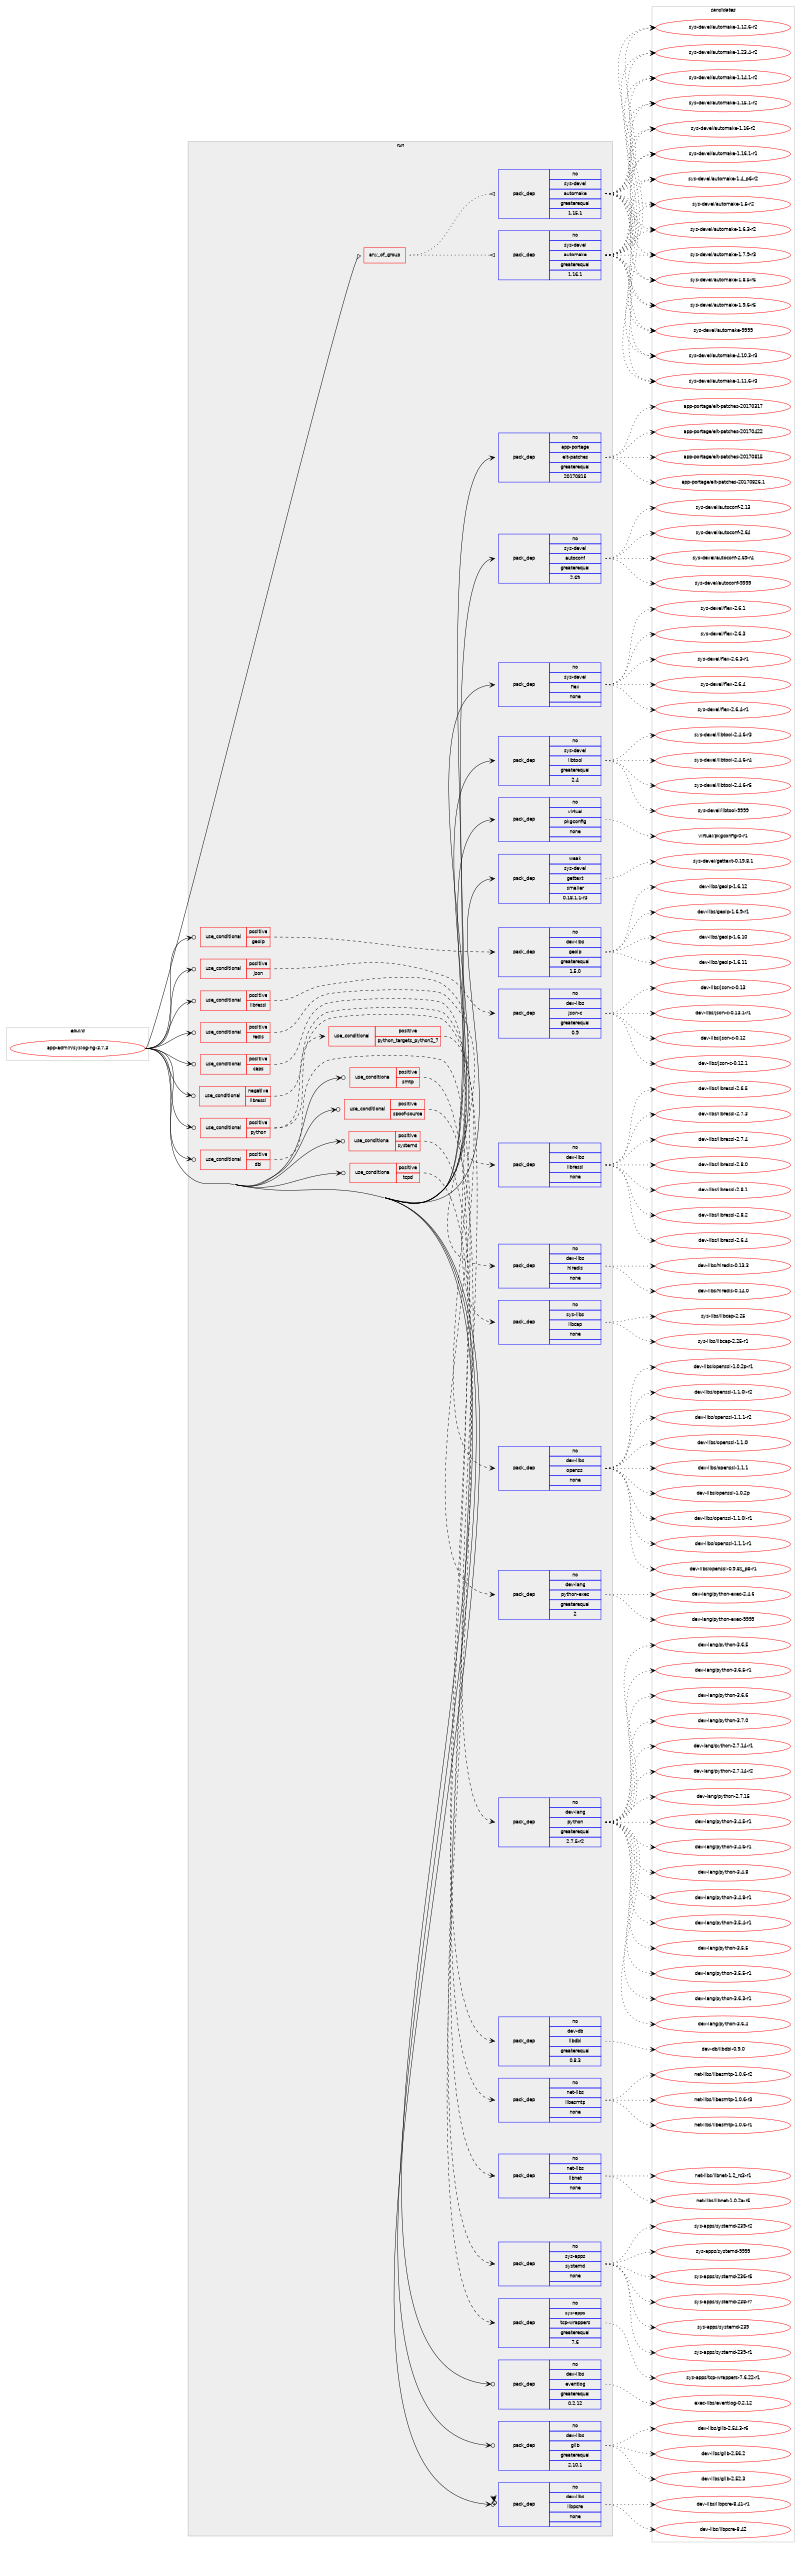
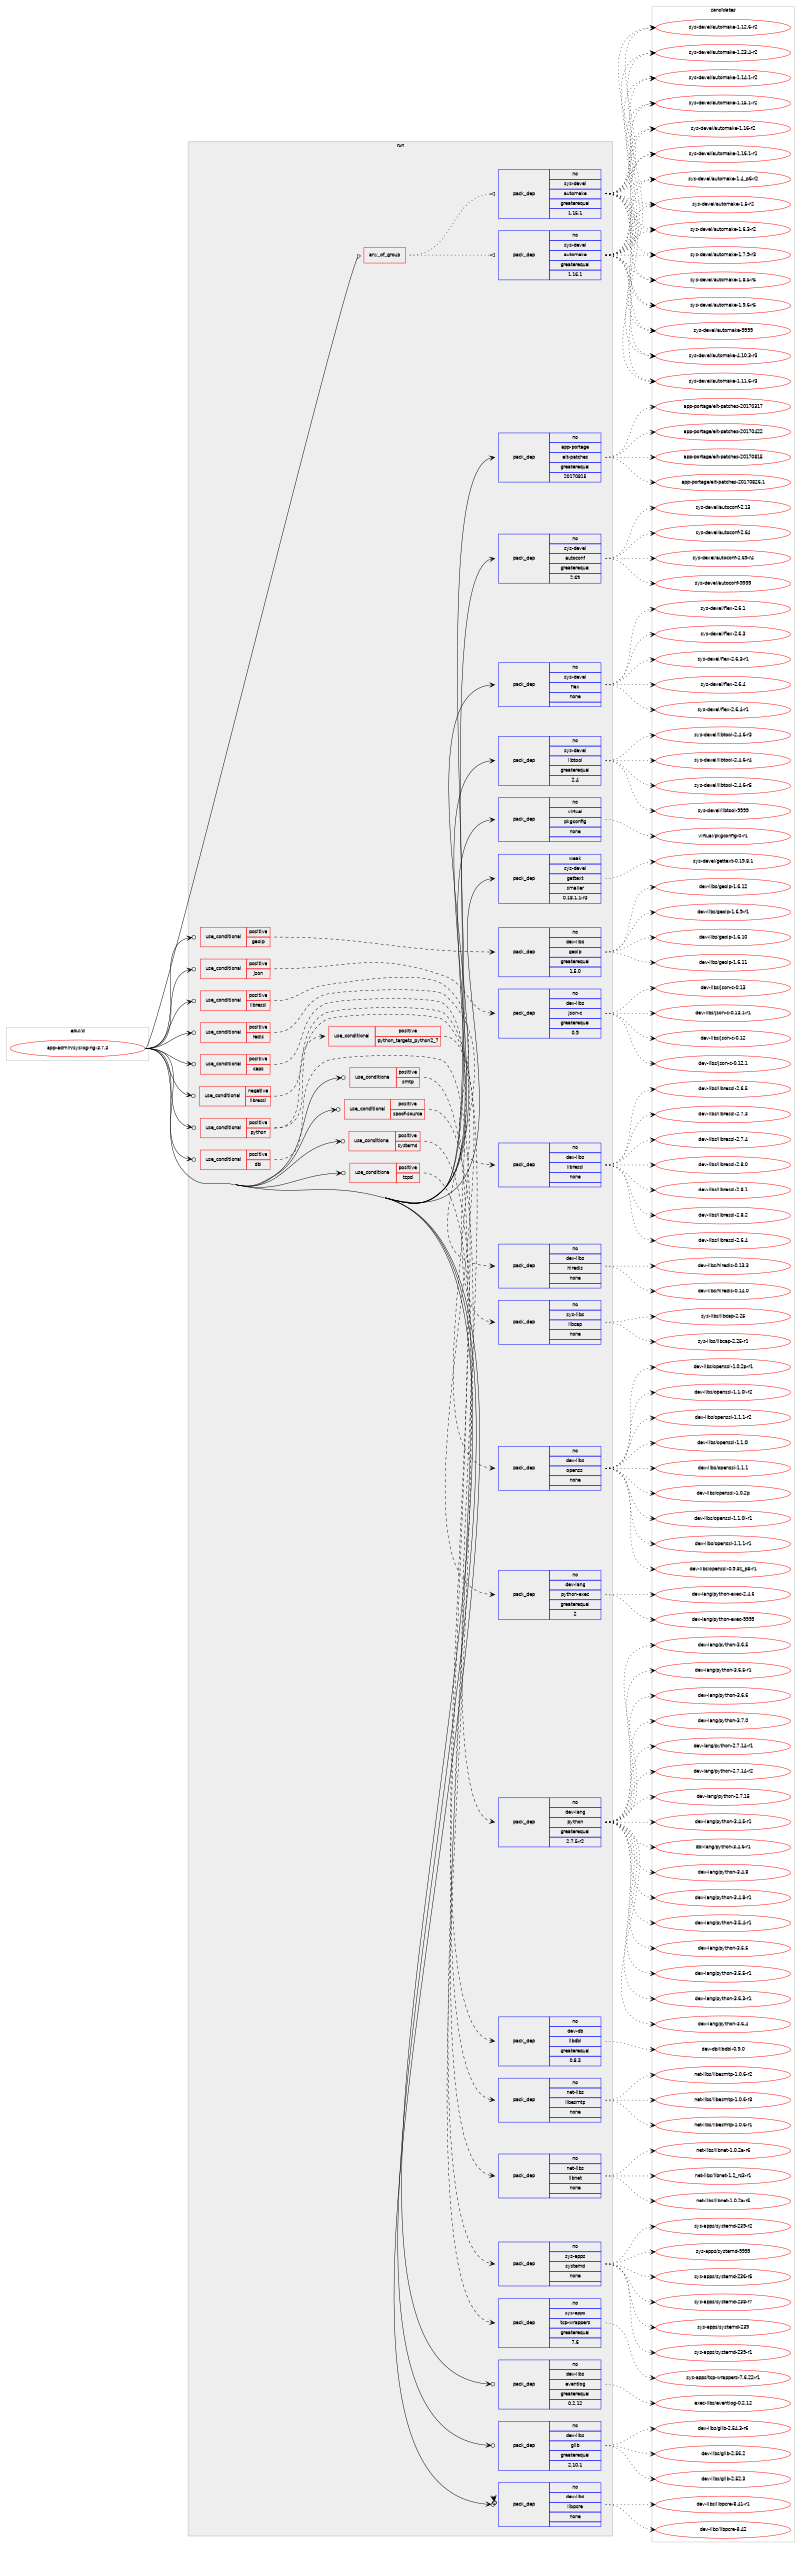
node "dev-lang/python-3.4.6-r1": label "dev-lang/python-3.4.6-r1" -> "dbi-lang/python-3.4.6-r1"
node "net-libs/libnet-1.0.2a-r6": added
